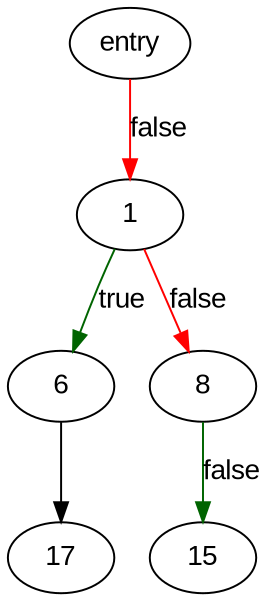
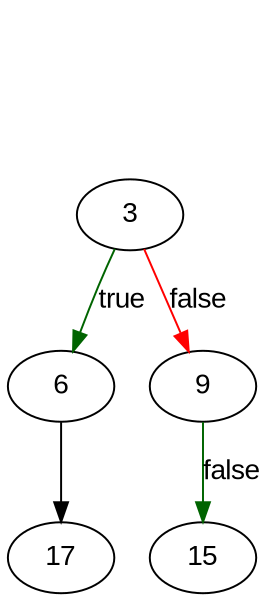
node "entry": removed
node "1": label "1" -> "3"
node "8": label "8" -> "9"
